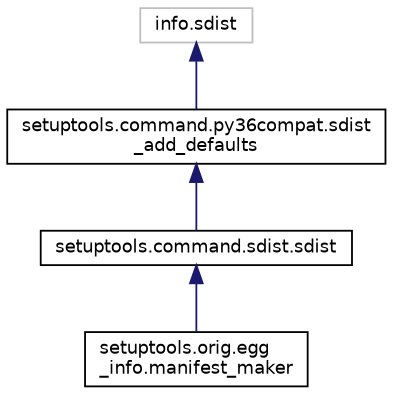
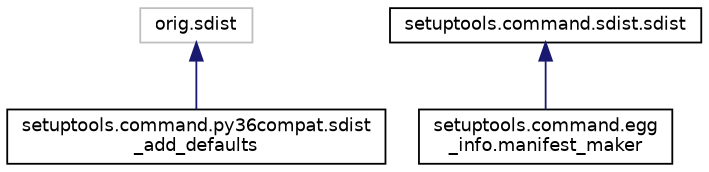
node "info.sdist": label "info.sdist" -> "orig.sdist"
edge "setuptools.command.sdist.sdist" -> "setuptools.command.py36compat.sdist _add_defaults": removed
node "setuptools.orig.egg _info.manifest_maker": label "setuptools.orig.egg _info.manifest_maker" -> "setuptools.command.egg _info.manifest_maker"
